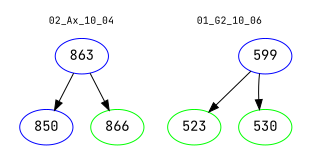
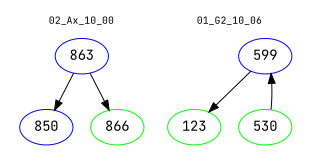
cluster "02_Ax_10_04": label "02_Ax_10_04" -> "02_Ax_10_00"
edge "599" -> "530": reversed
node "523": label "523" -> "123"
